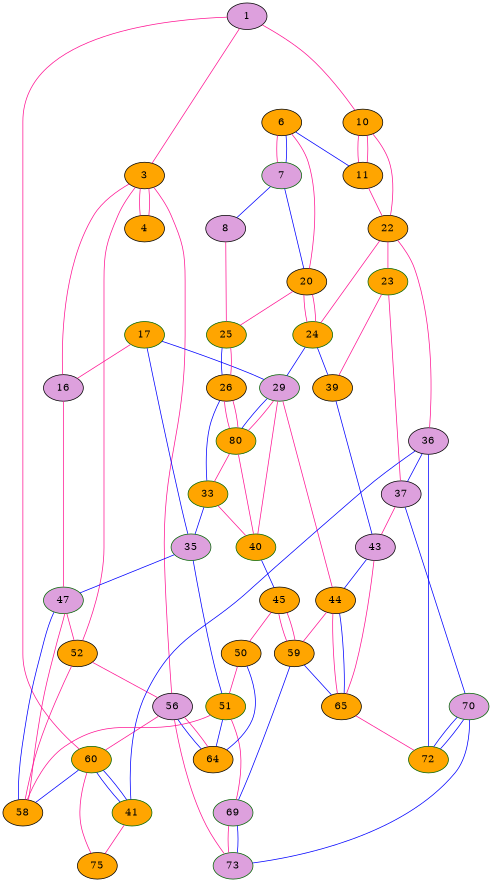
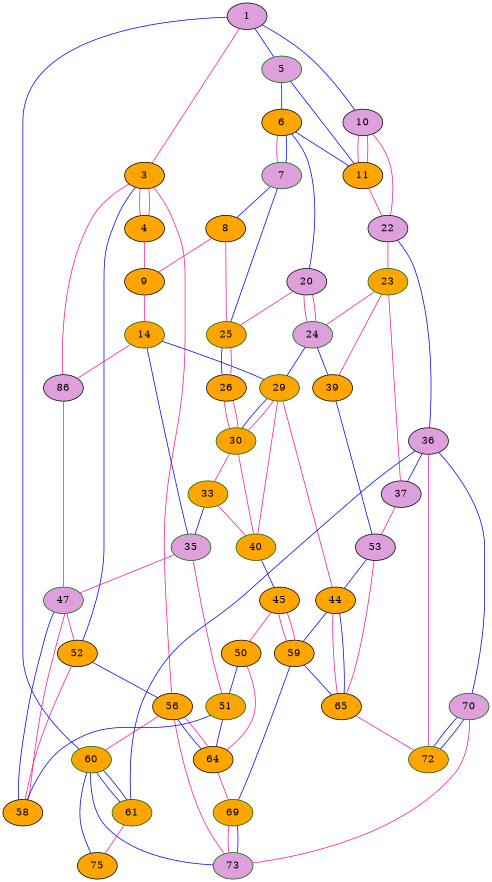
edge "1" -- "10": color deeppink -> blue
node "5": added
node "10": fillcolor orange -> plum
edge "6" -- "20": color deeppink -> blue
node "8": fillcolor plum -> orange
edge "7" -- "20": now "7" -- "25"
node "22": fillcolor orange -> plum
node "9": added
node "20": fillcolor orange -> plum
edge "22" -- "24": now "23" -- "24"
edge "1" -- "60": color deeppink -> blue
edge "22" -- "36": color deeppink -> blue
node "17": label "17" -> "14"
node "24": fillcolor orange -> plum
node "16": label "16" -> "86"
node "29": fillcolor plum -> orange
edge "3" -- "52": color deeppink -> blue
edge "26" -- "33": removed
node "80": label "80" -> "30"
node "43": label "43" -> "53"
edge "35" -- "47": color blue -> deeppink
edge "36" -- "72": color blue -> deeppink
edge "37" -- "70": now "36" -- "70"
edge "44" -- "59": color deeppink -> blue
edge "35" -- "51": color blue -> deeppink
edge "52" -- "56": color deeppink -> blue
edge "50" -- "51": color deeppink -> blue
node "56": fillcolor plum -> orange
edge "50" -- "64": color blue -> deeppink
edge "51" -- "58": color deeppink -> blue
edge "51" -- "69": now "64" -- "69"
edge "60" -- "58": now "60" -- "73"
node "41": label "41" -> "61"
node "69": fillcolor plum -> orange
edge "60" -- "75": color deeppink -> blue
edge "70" -- "73": color blue -> deeppink
